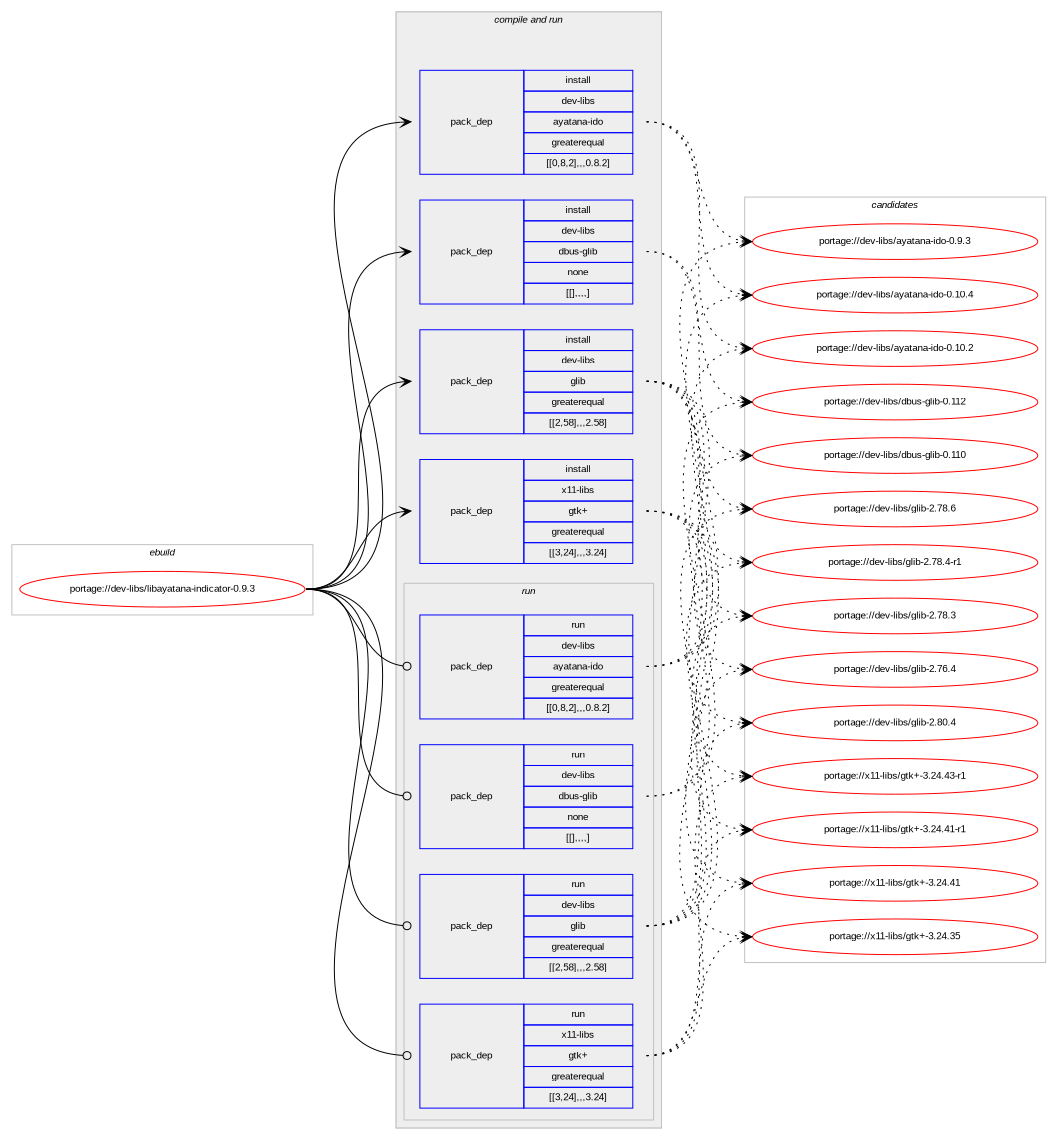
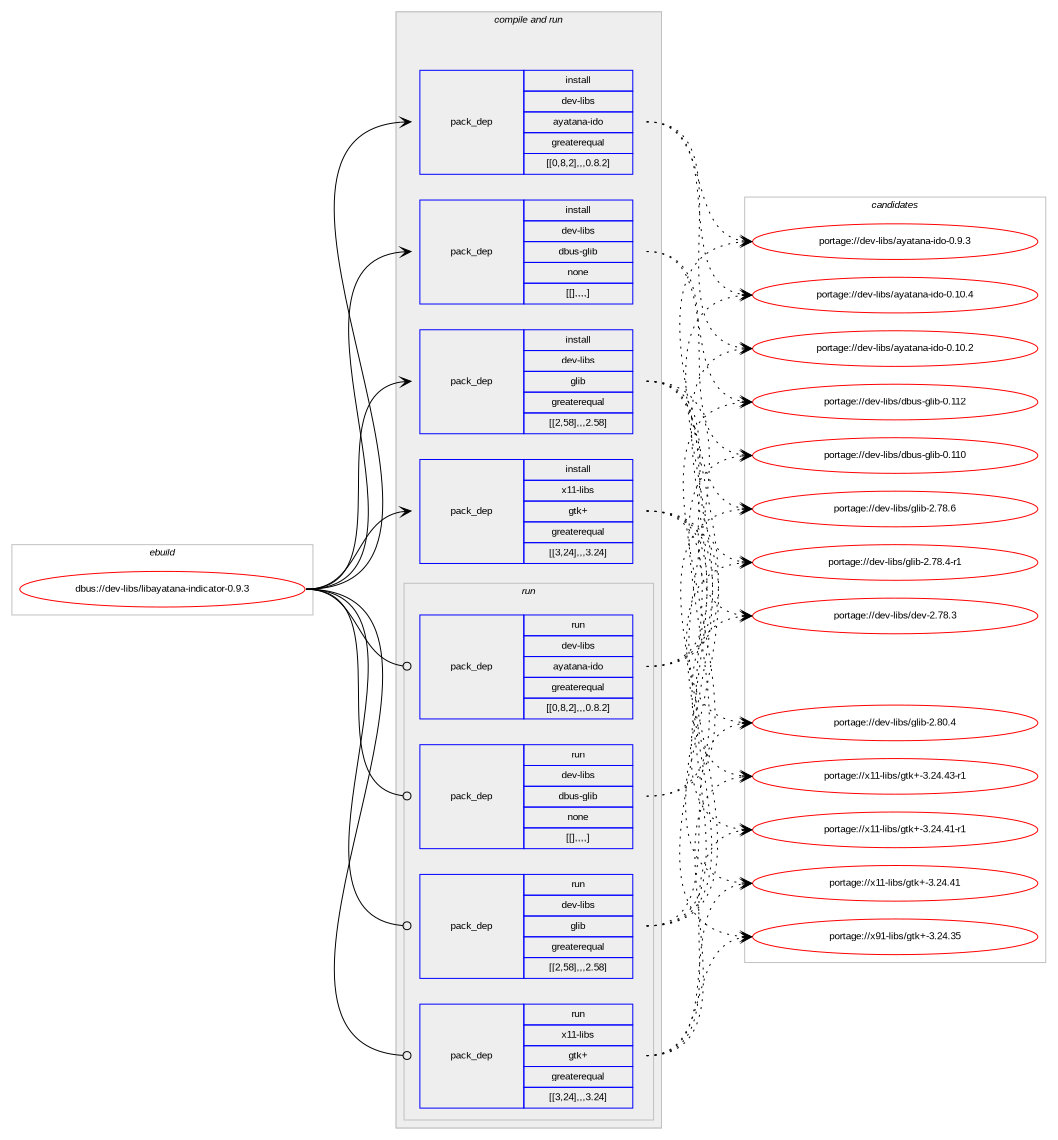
node "portage://dev-libs/libayatana-indicator-0.9.3": label "portage://dev-libs/libayatana-indicator-0.9.3" -> "dbus://dev-libs/libayatana-indicator-0.9.3"
node "portage://dev-libs/glib-2.78.3": label "portage://dev-libs/glib-2.78.3" -> "portage://dev-libs/dev-2.78.3"
node "portage://dev-libs/glib-2.76.4": removed
node "portage://x11-libs/gtk+-3.24.35": label "portage://x11-libs/gtk+-3.24.35" -> "portage://x91-libs/gtk+-3.24.35"
